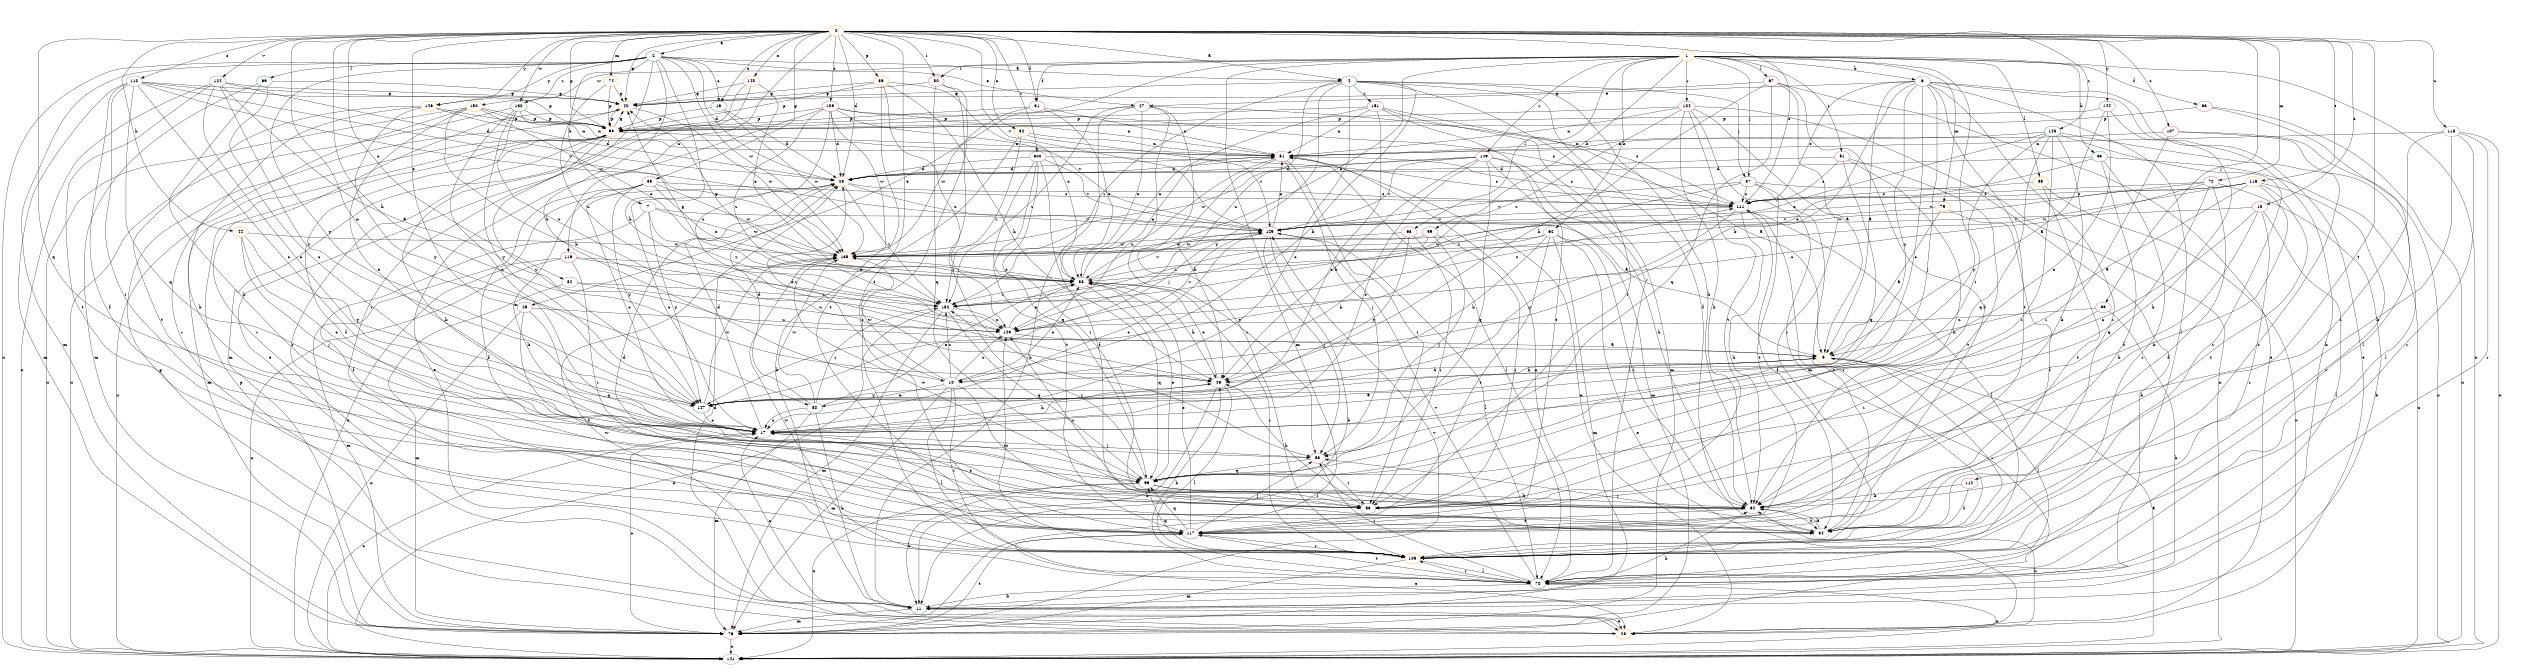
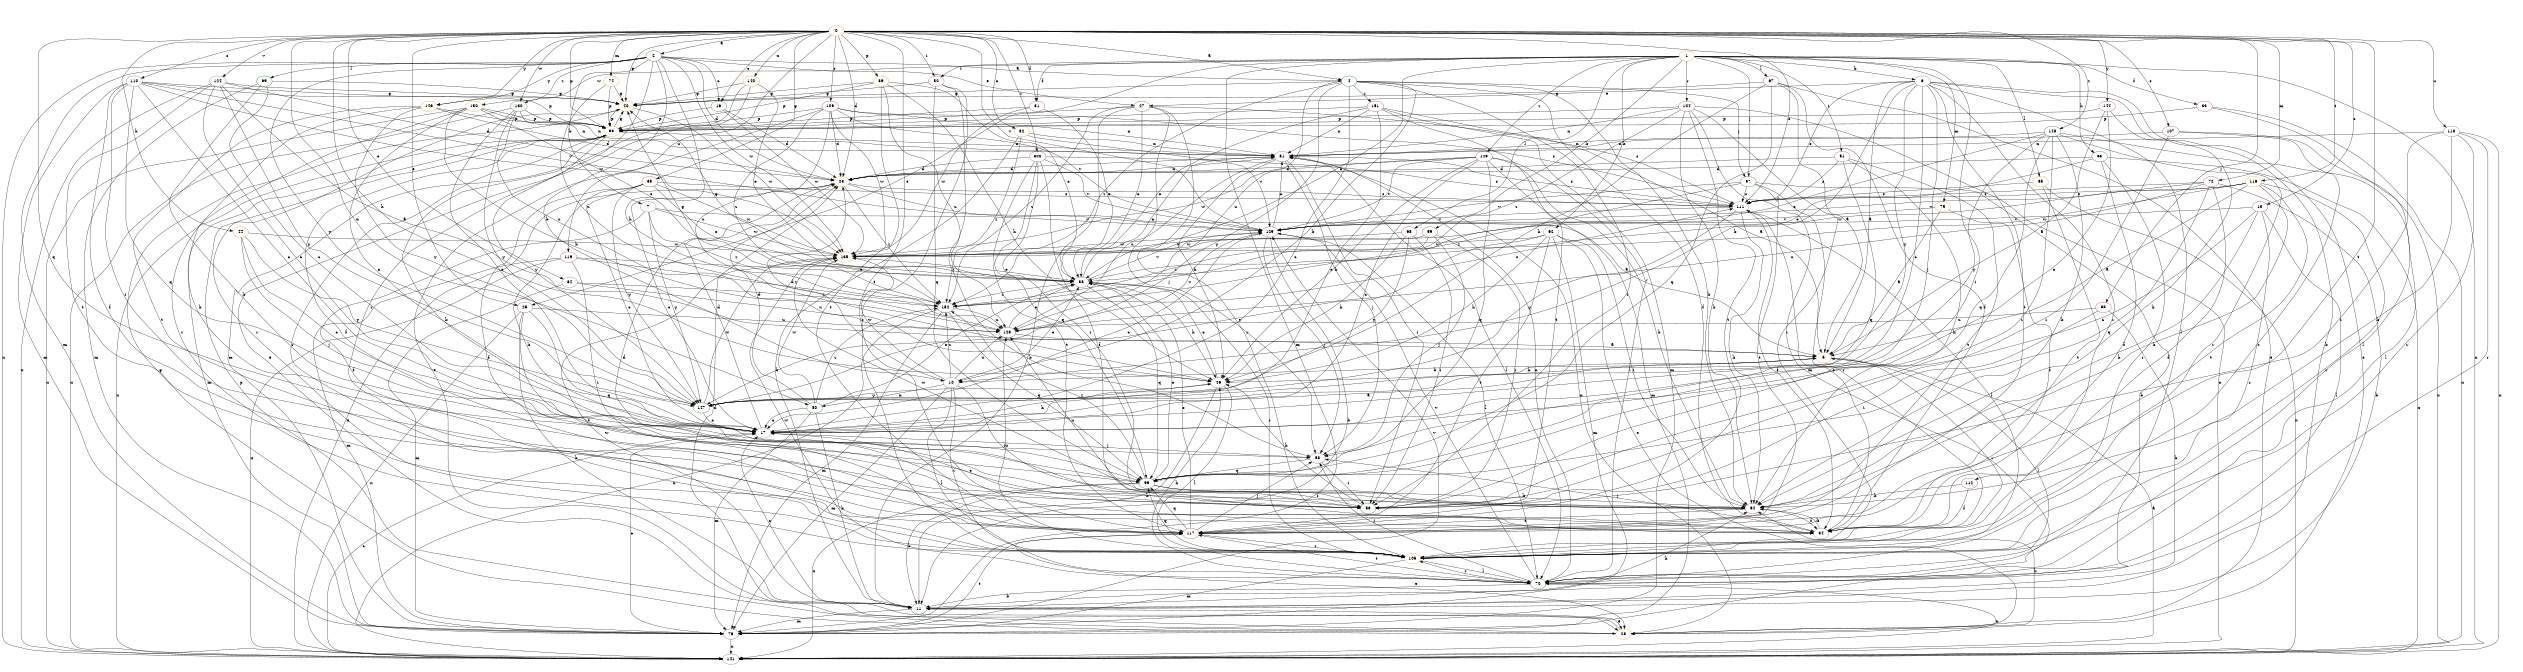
edge "31" -> "81": removed, label "n"
edge "25" -> "11": added, label "b"
